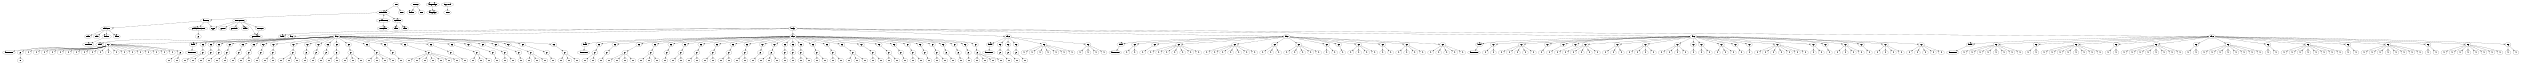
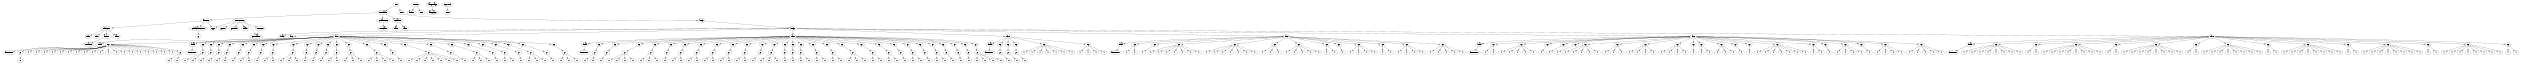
edge "profileDesc" -> "teiHeader": reversed
node "body": added
